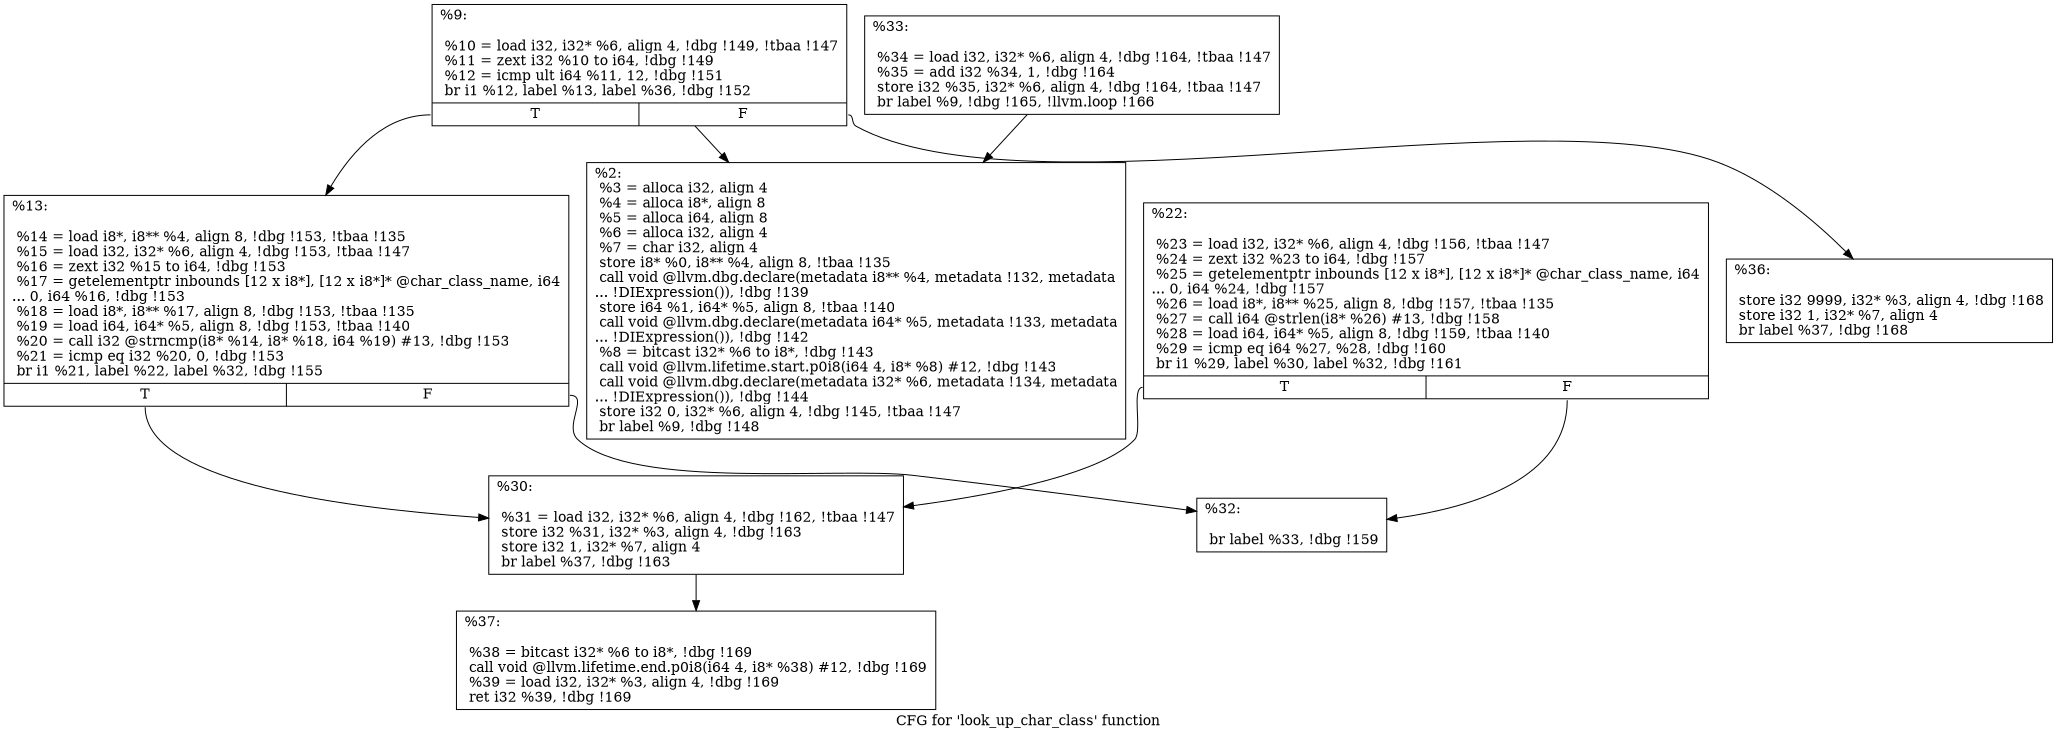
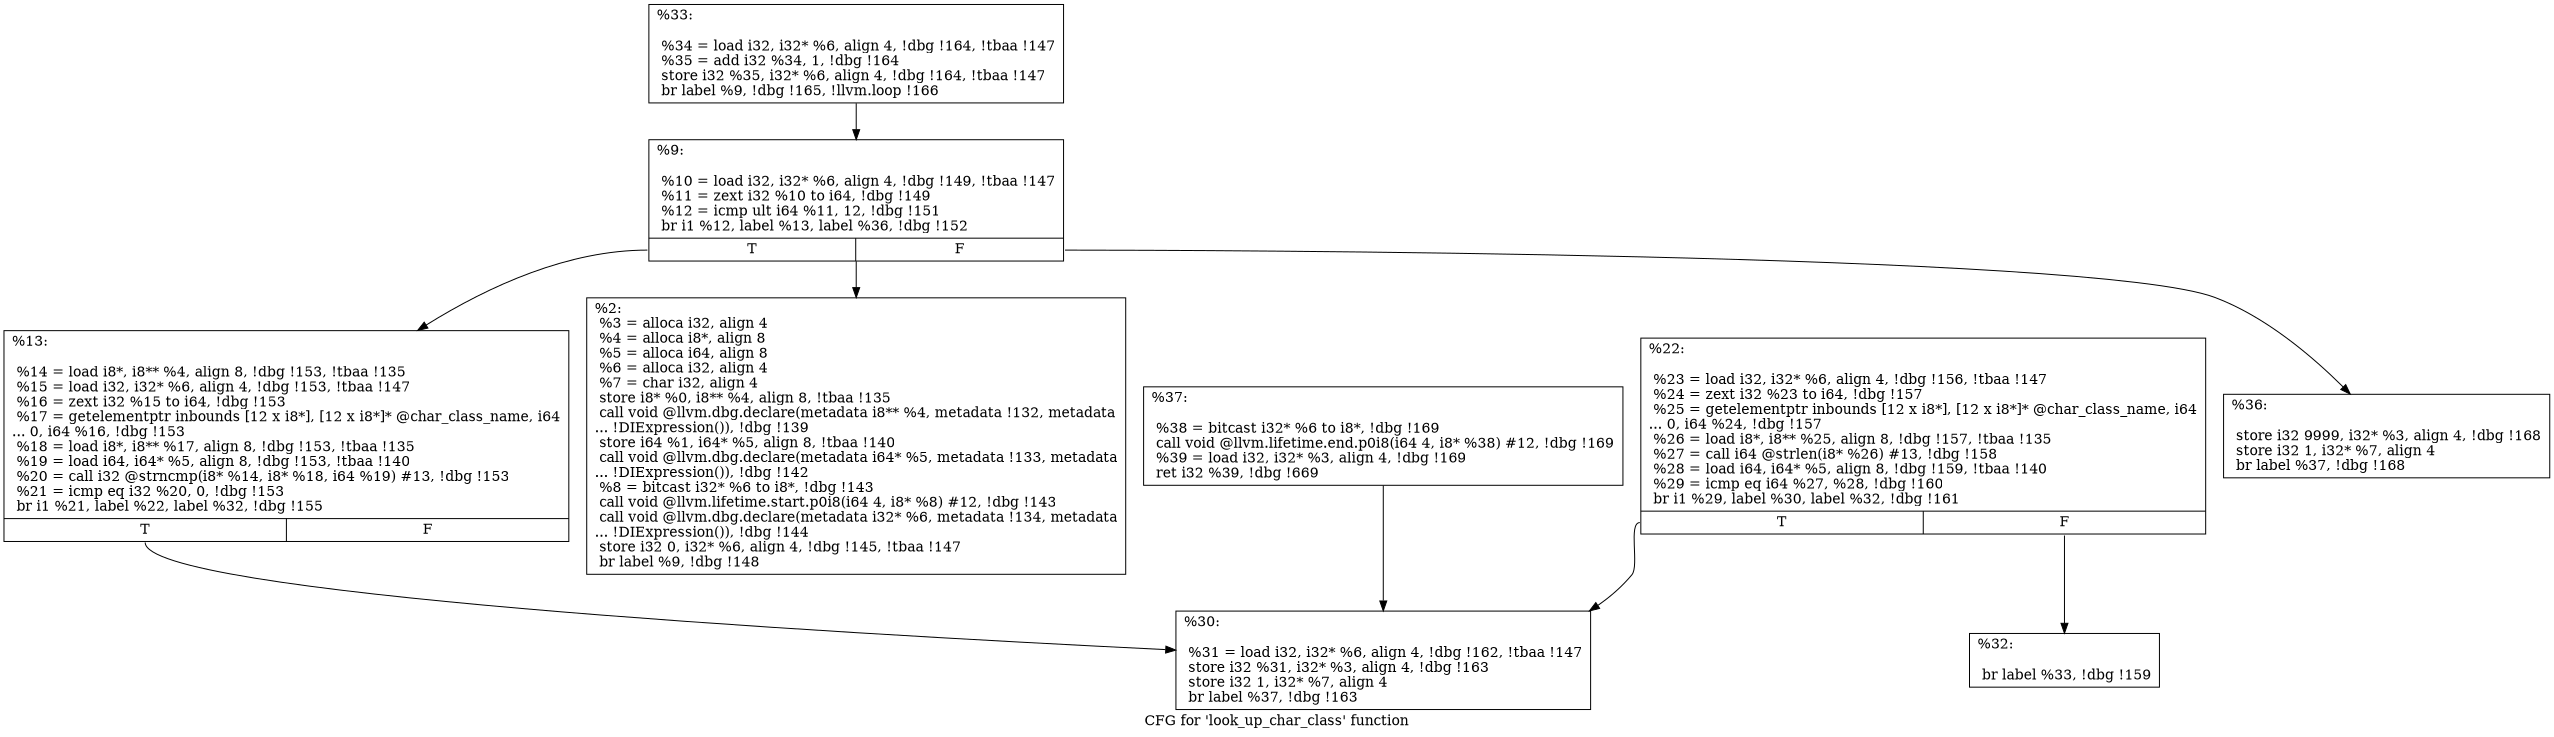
edge "%33:" -> "%2:": now "%33:" -> "%9:"
edge "%13:" -> "%32:": removed
edge "%30:" -> "%37:": reversed
node "%37:": text "ret i32 %39, !dbg !169" -> "ret i32 %39, !dbg !669"
